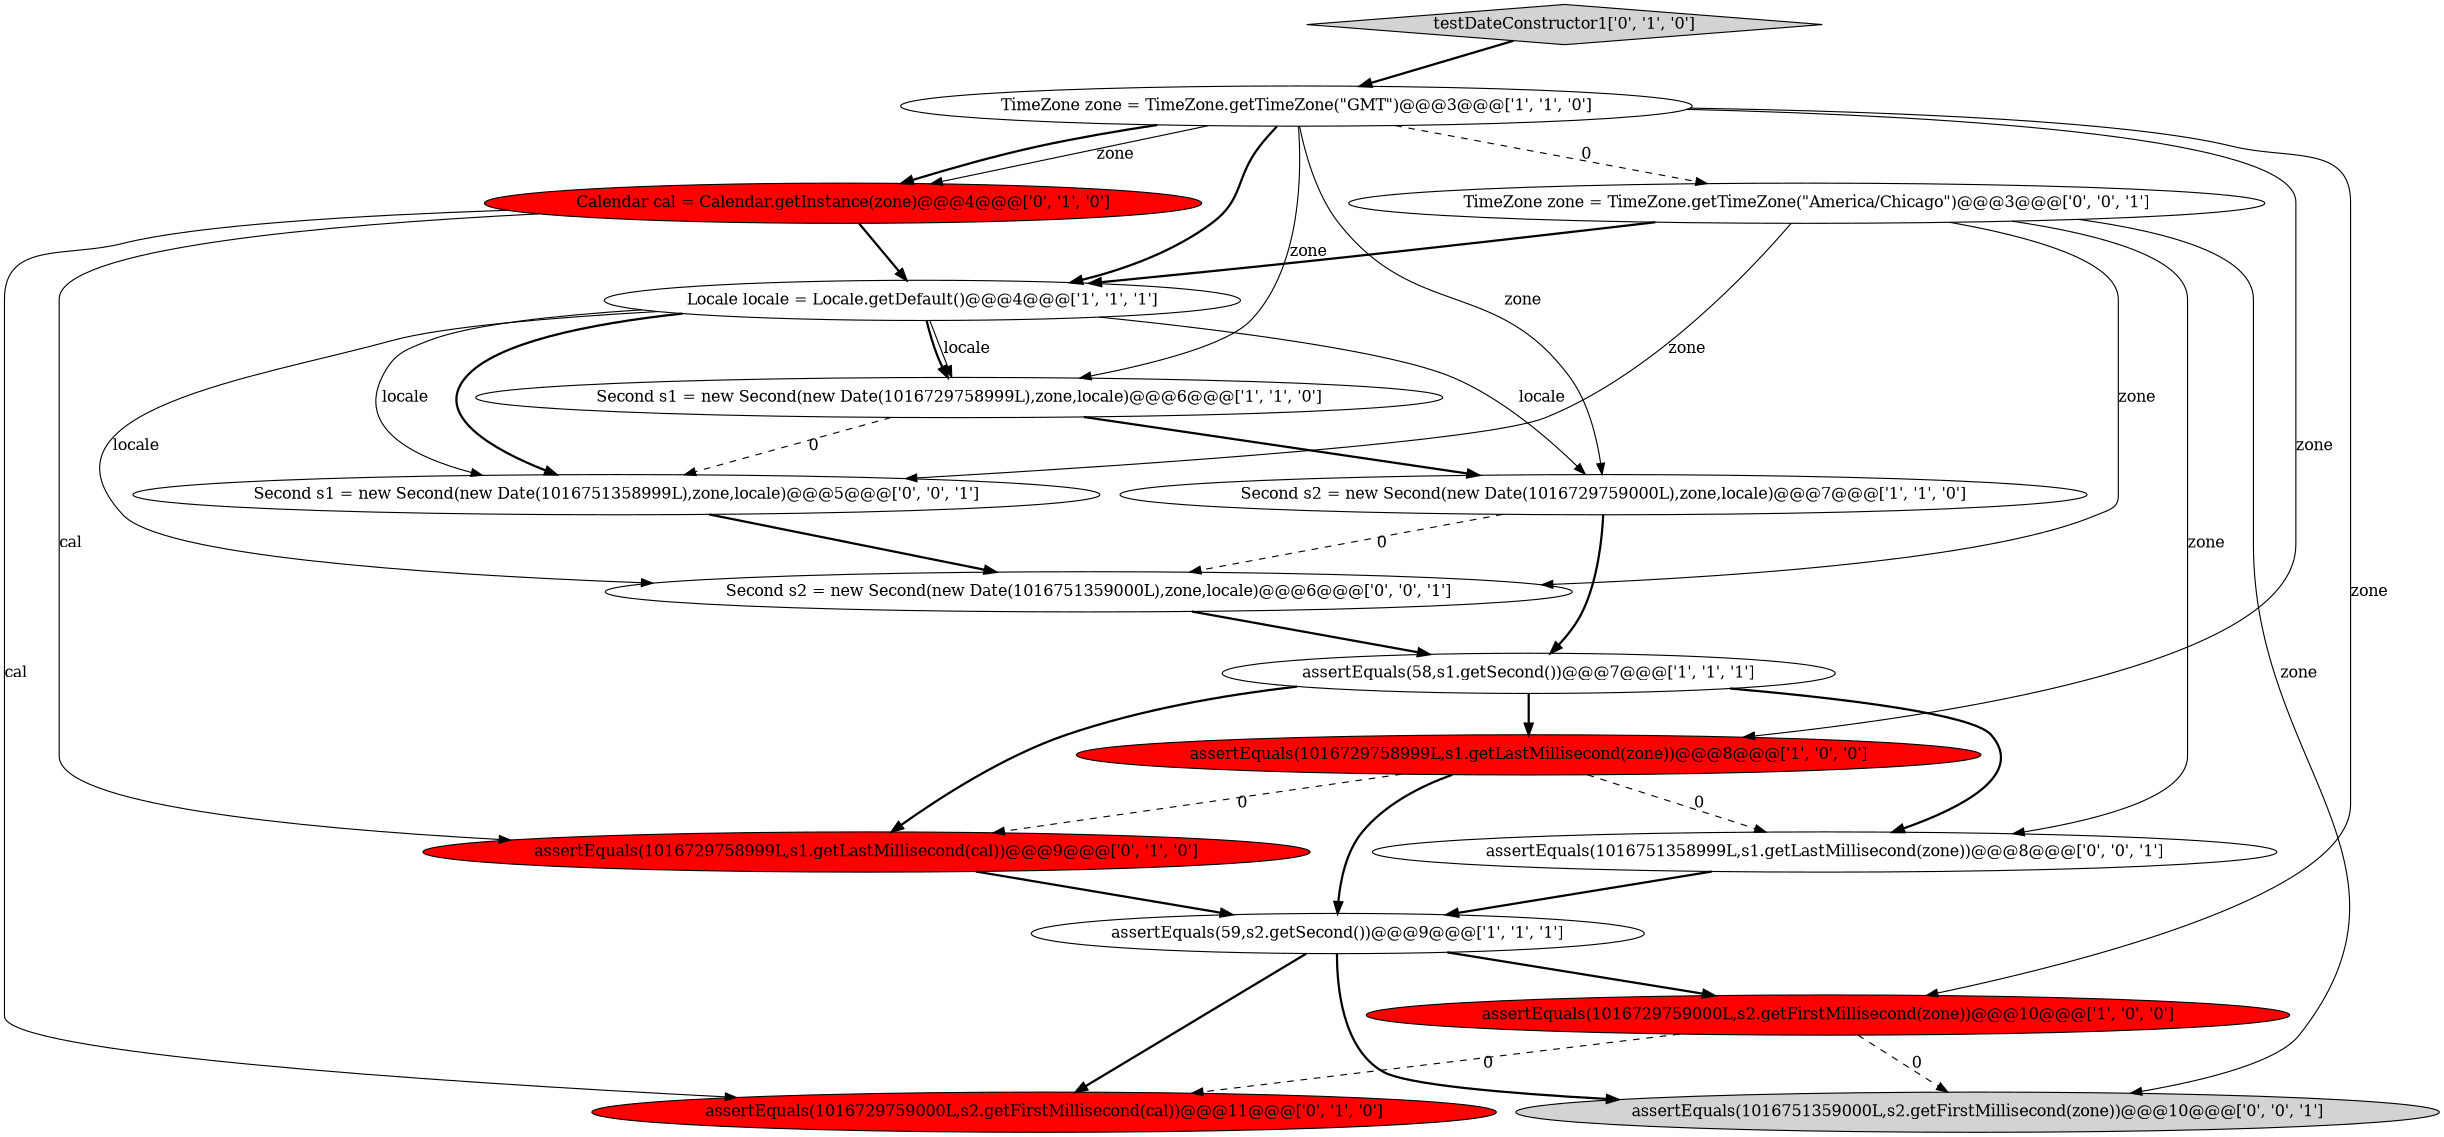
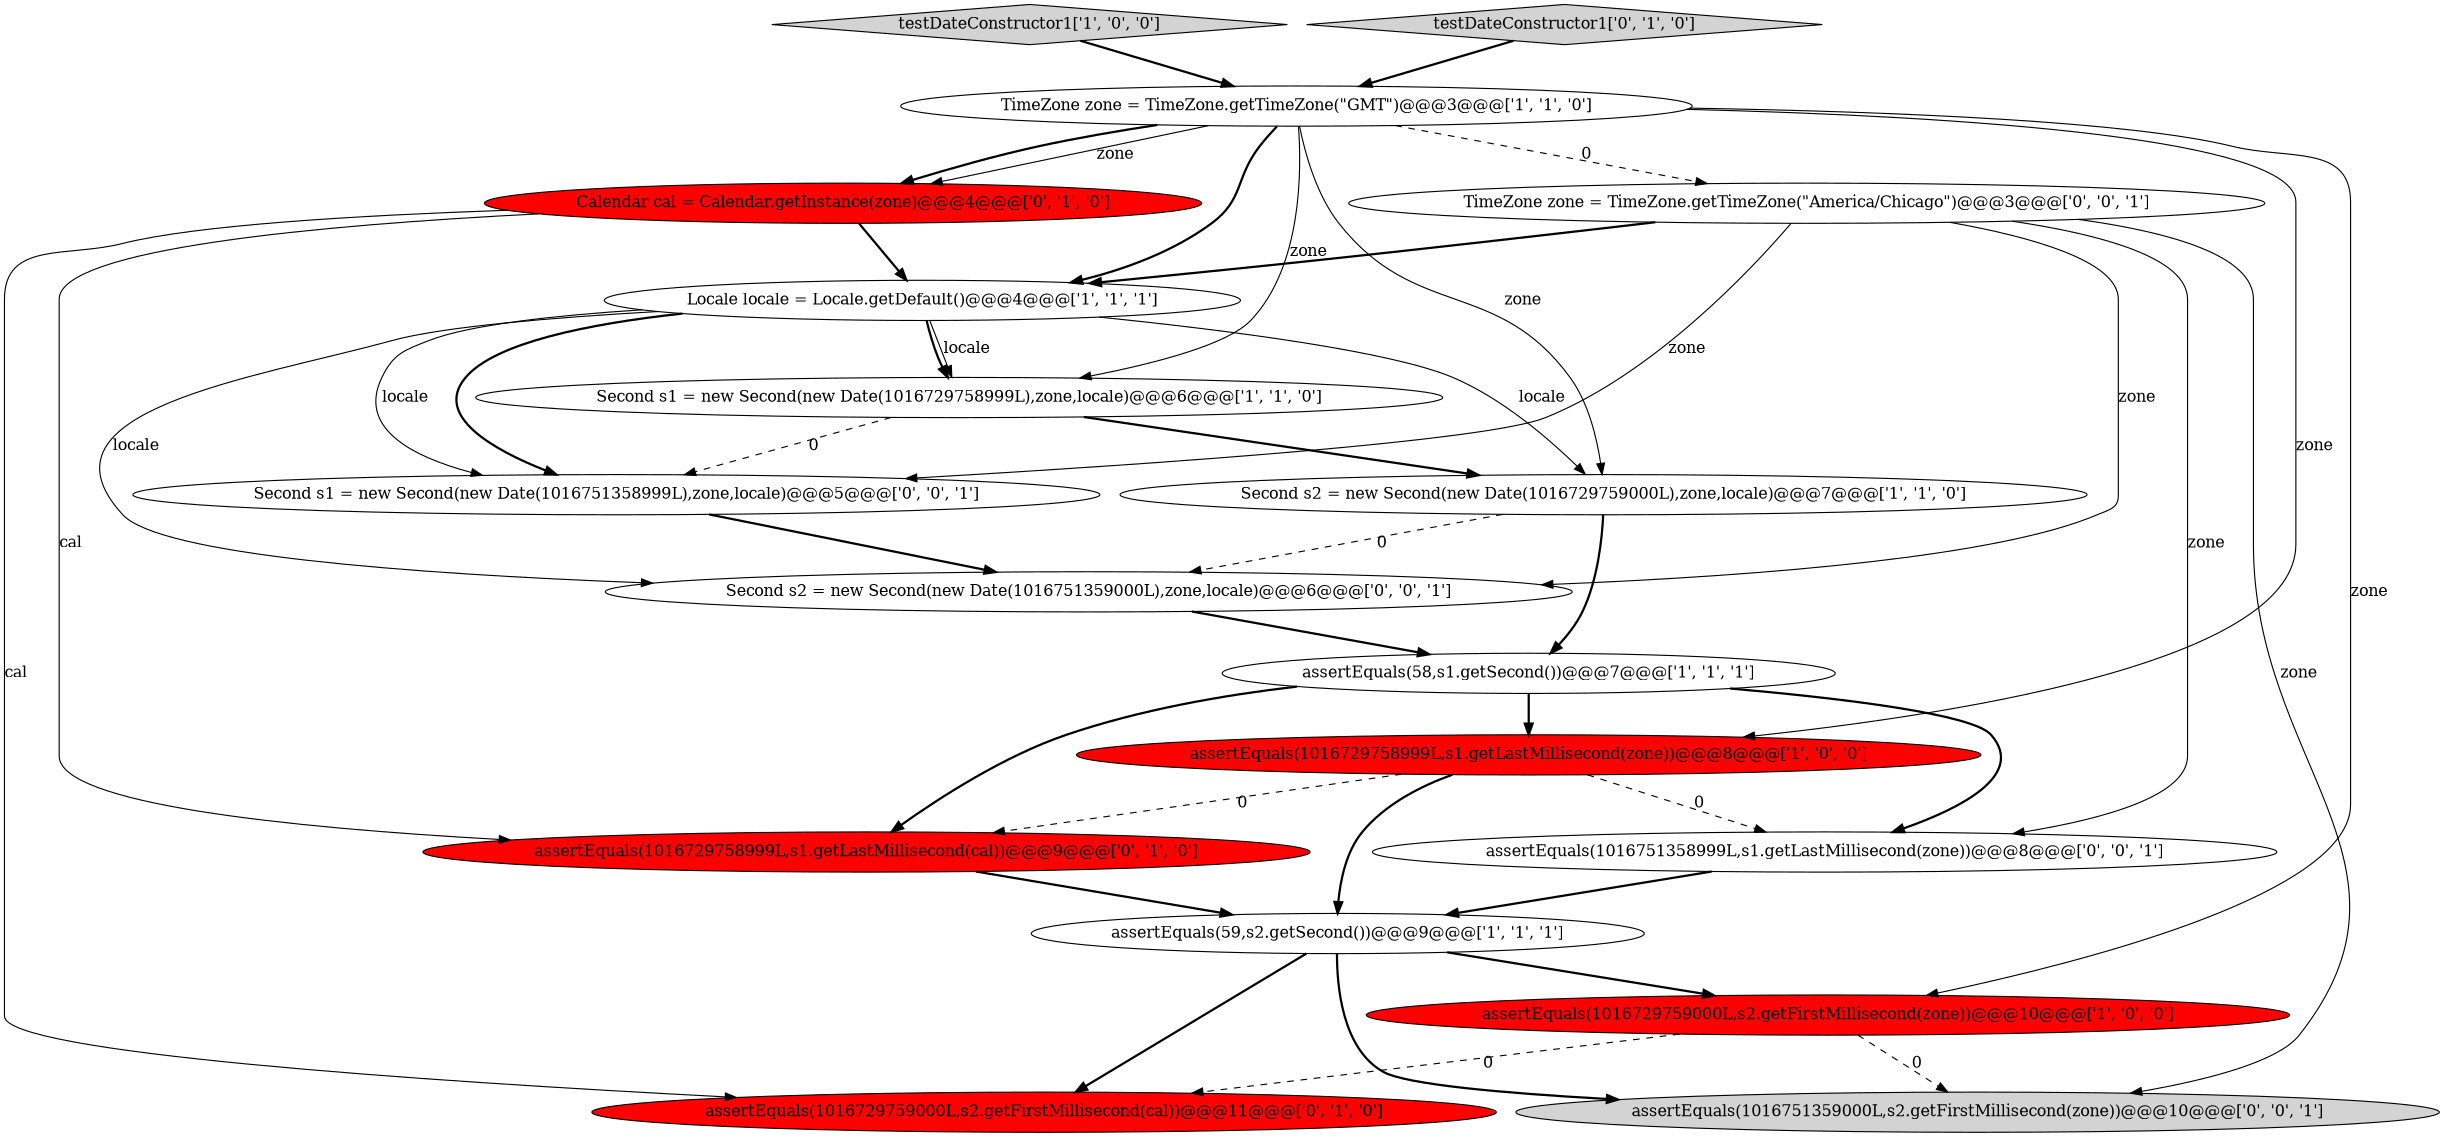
node "testDateConstructor1['1', '0', '0']": added
